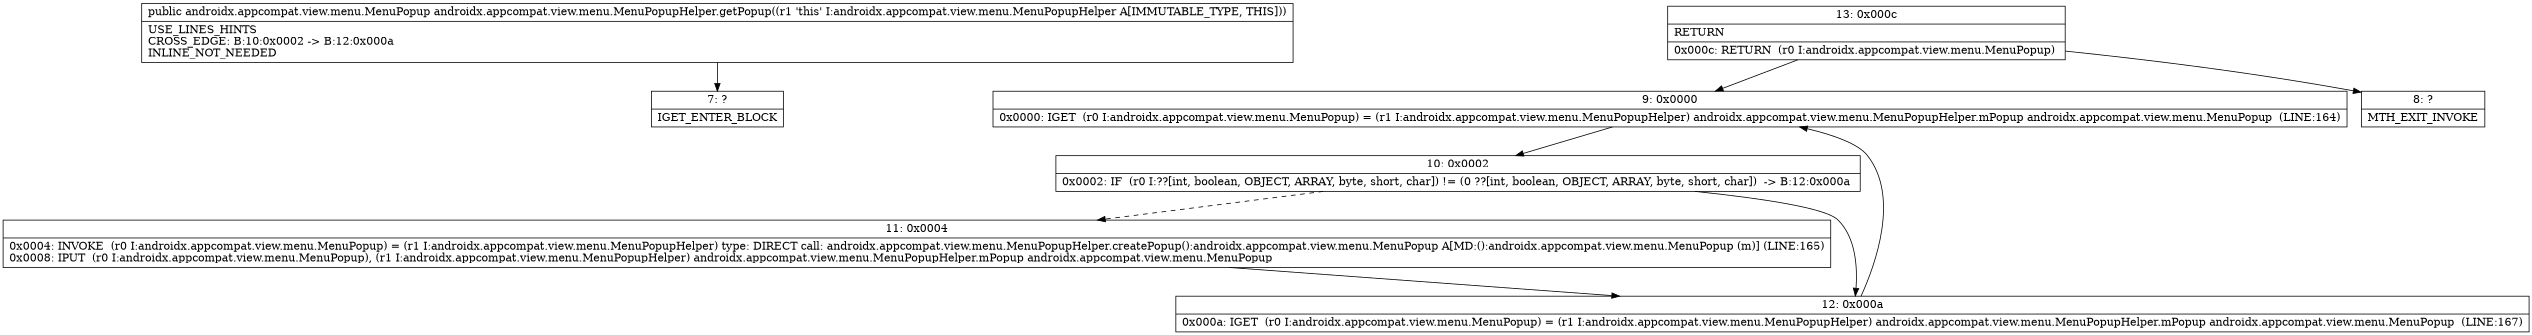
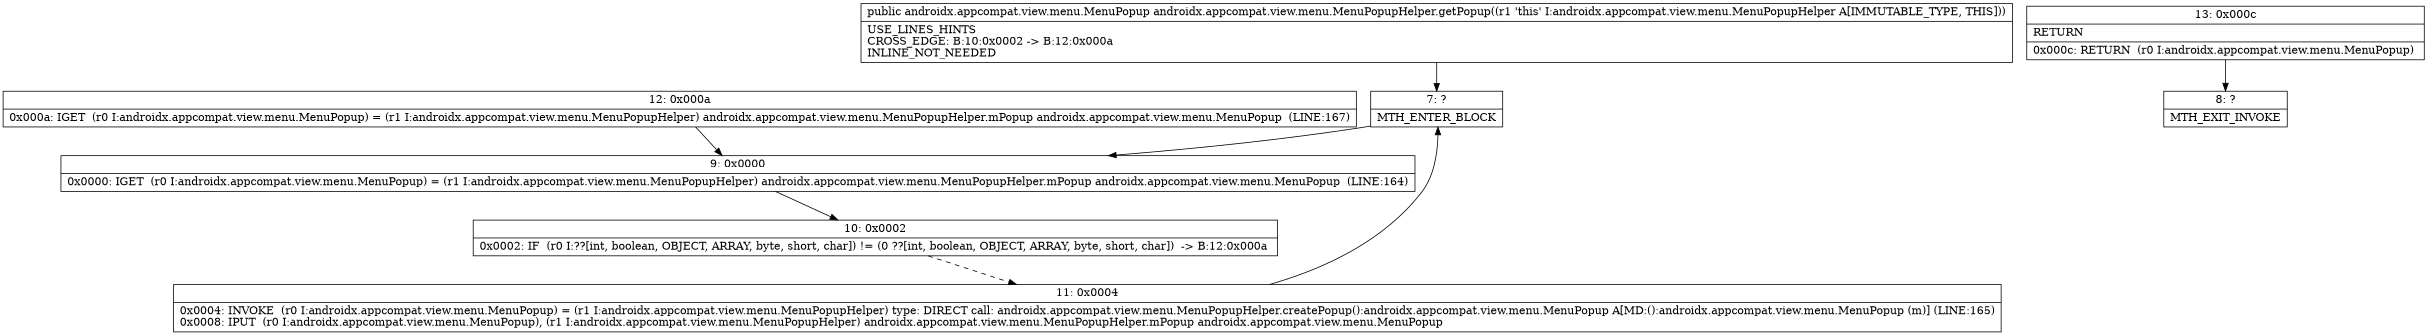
edge "13: 0x000c" -> "9: 0x0000": now "7: ?" -> "9: 0x0000"
node "7: ?": text "IGET_ENTER_BLOCK" -> "MTH_ENTER_BLOCK"
edge "10: 0x0002" -> "12: 0x000a": removed
edge "11: 0x0004" -> "12: 0x000a": now "11: 0x0004" -> "7: ?"
